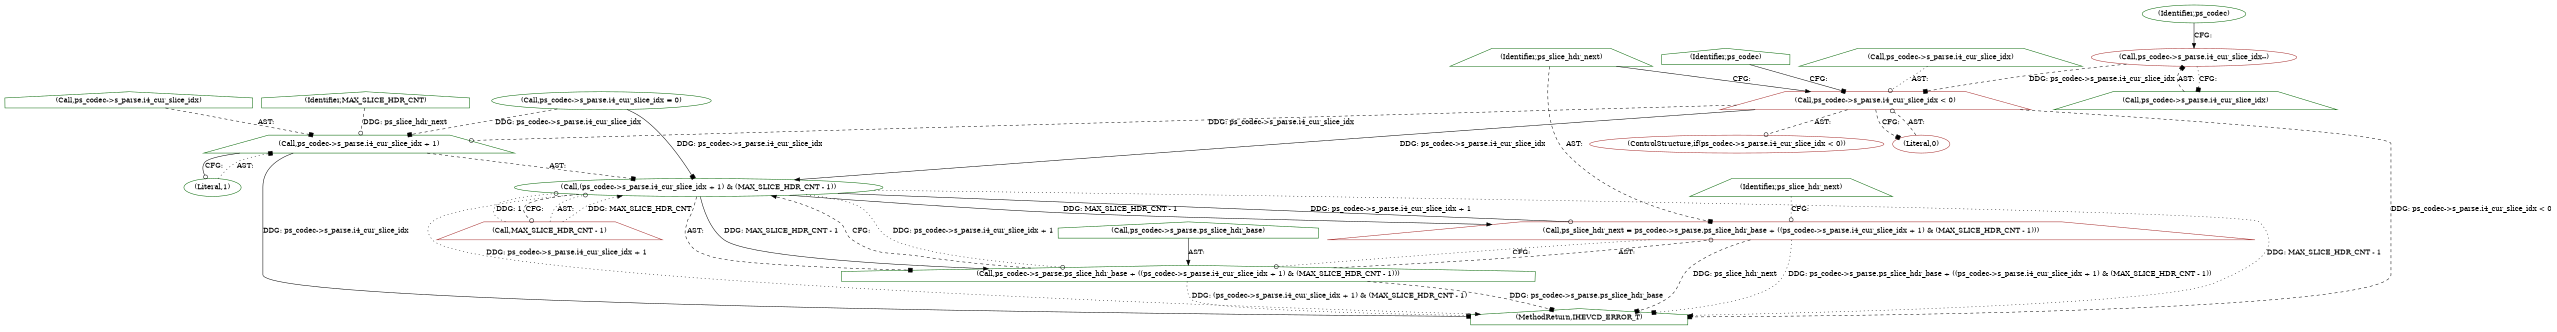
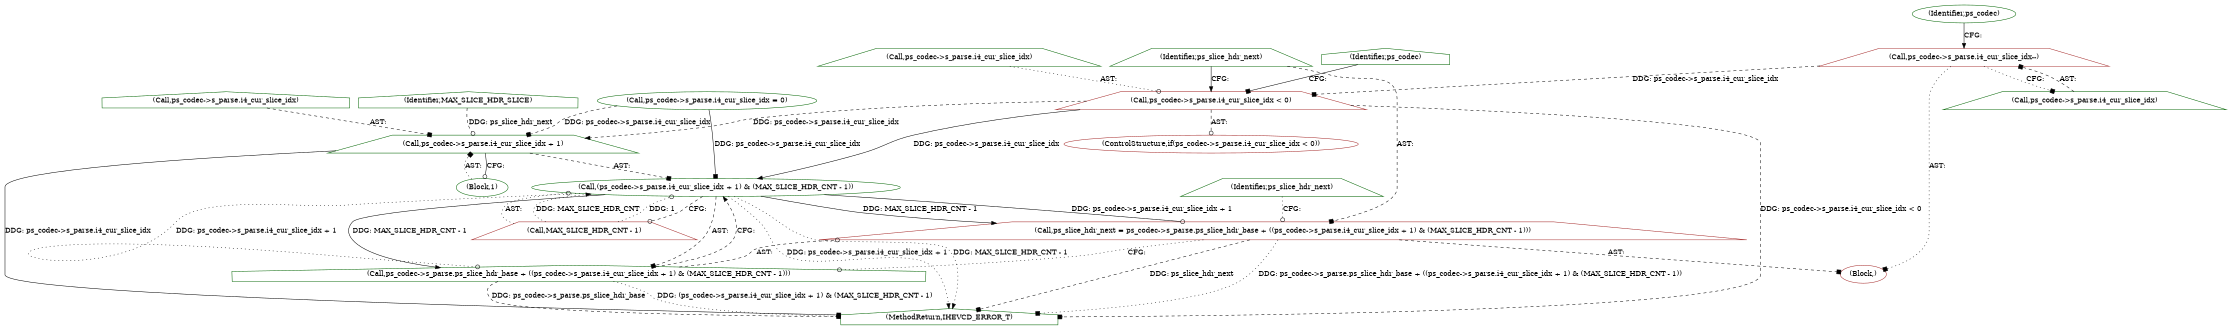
node "(Call,ps_codec->s_parse.i4_cur_slice_idx--)": shape ellipse -> trapezium
node "(Identifier,MAX_SLICE_HDR_CNT)": label "(Identifier,MAX_SLICE_HDR_CNT)" -> "(Identifier,MAX_SLICE_HDR_SLICE)"
edge "(Call,ps_codec->s_parse.i4_cur_slice_idx < 0)" -> "(Call,ps_codec->s_parse.i4_cur_slice_idx + 1)": arrowhead odot -> normal
node "(Literal,0)": removed
node "(Literal,1)": label "(Literal,1)" -> "(Block,1)"
node "(Call,ps_codec->s_parse.ps_slice_hdr_base)": removed
node "(Block,)": added
